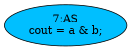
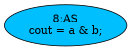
node "7:AS cout = a & b;": label "7:AS cout = a & b;" -> "8:AS cout = a & b;"
